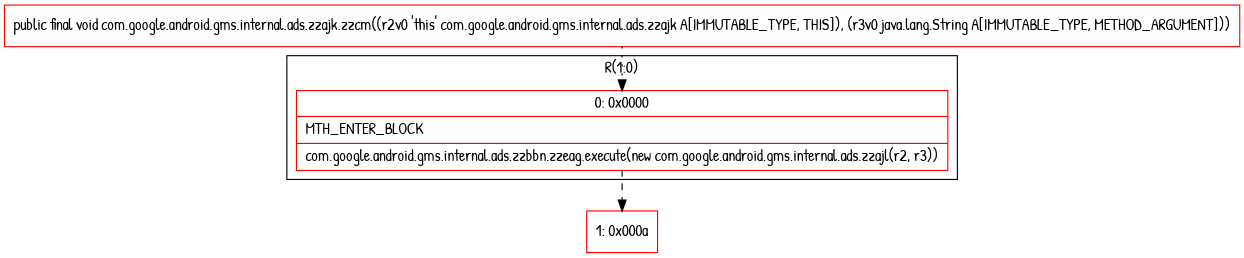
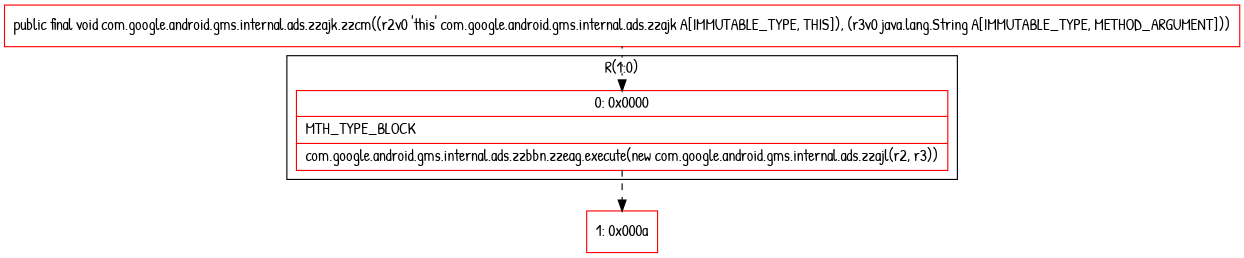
node "0: 0x0000": text "MTH_ENTER_BLOCK" -> "MTH_TYPE_BLOCK"
